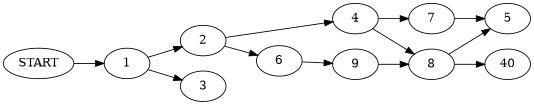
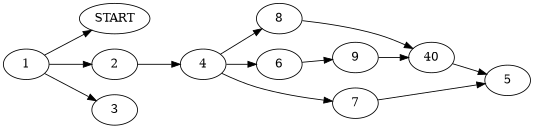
edge "8" -> "5": now "40" -> "5"
edge "2" -> "6": now "4" -> "6"
edge "START" -> "1": reversed
edge "9" -> "8": now "9" -> "40"
